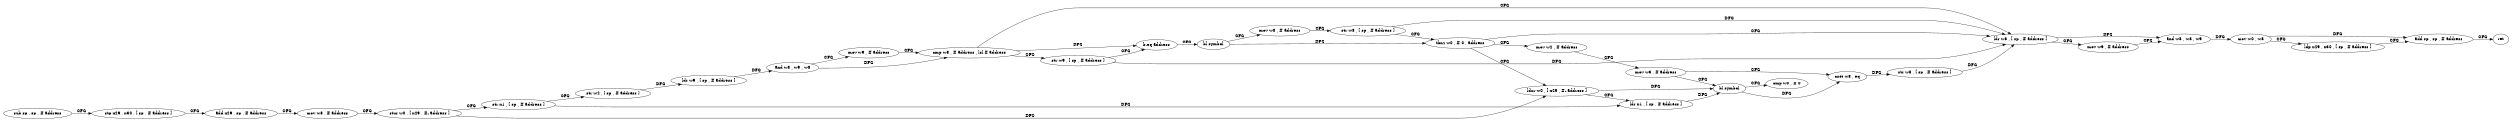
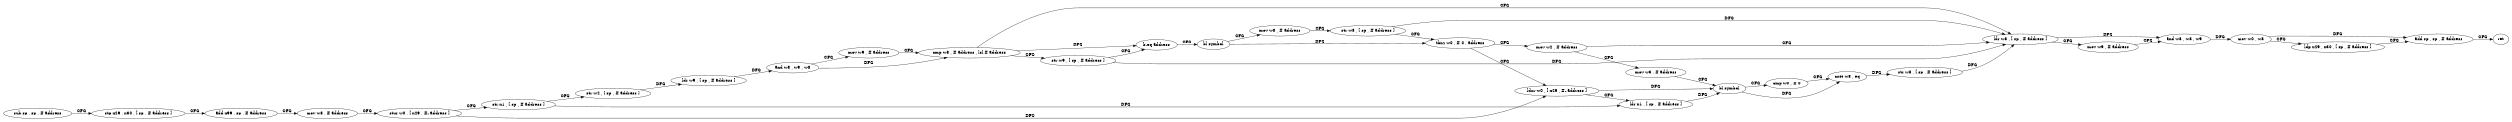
edge "tbnz w0 , # 0 , address" -> "ldr w8 , [ sp , # address ]": now "mov w2 , # address" -> "ldr w8 , [ sp , # address ]"
edge "mov w3 , # address" -> "cset w8 , eq": now "cmp w0 , # 0" -> "cset w8 , eq"
node "add x29 , sp , # address": label "add x29 , sp , # address" -> "add x99 , sp , # address"
